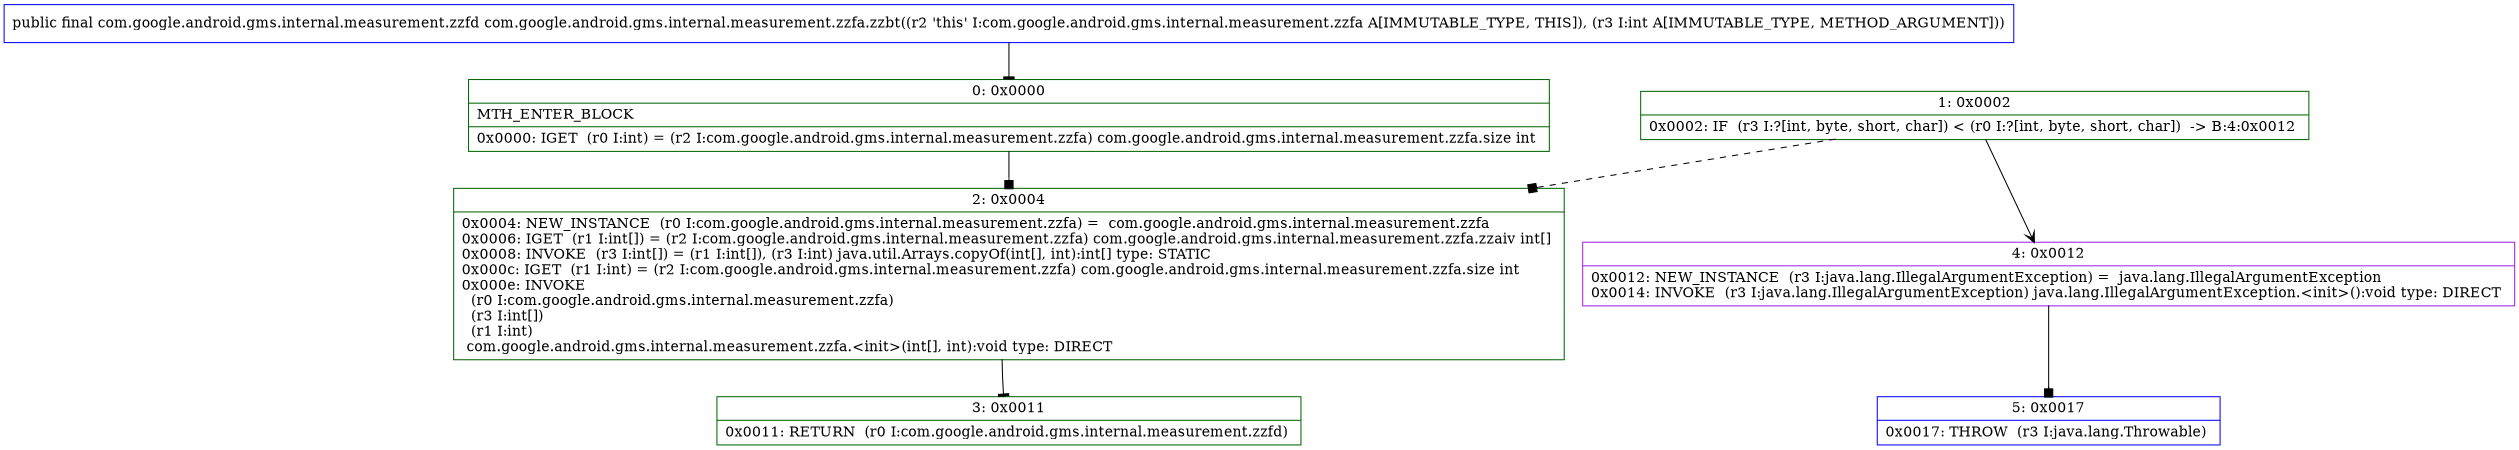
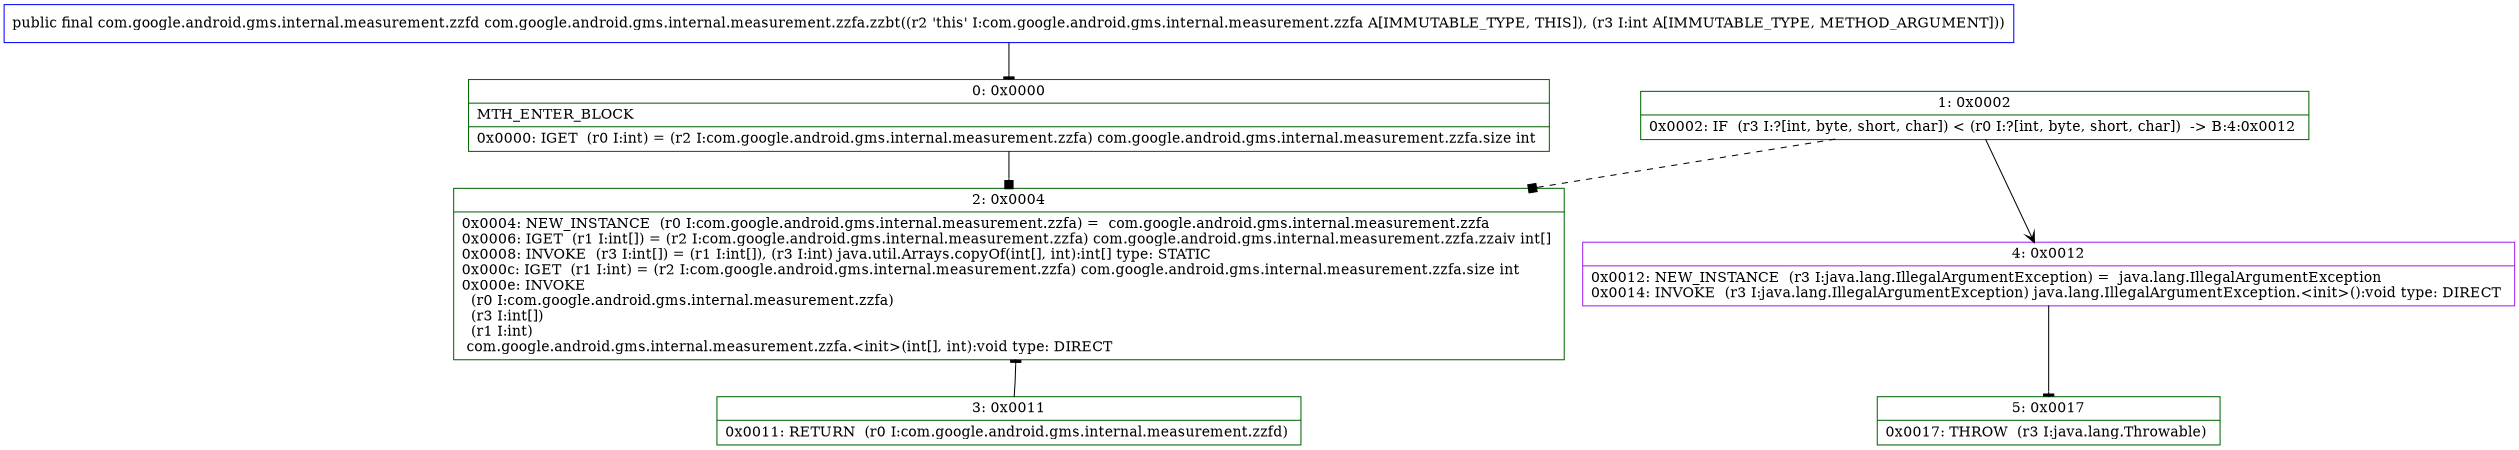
edge "4: 0x0012" -> "5: 0x0017": arrowhead box -> tee
edge "2: 0x0004" -> "3: 0x0011": reversed
node "5: 0x0017": color blue -> darkgreen
